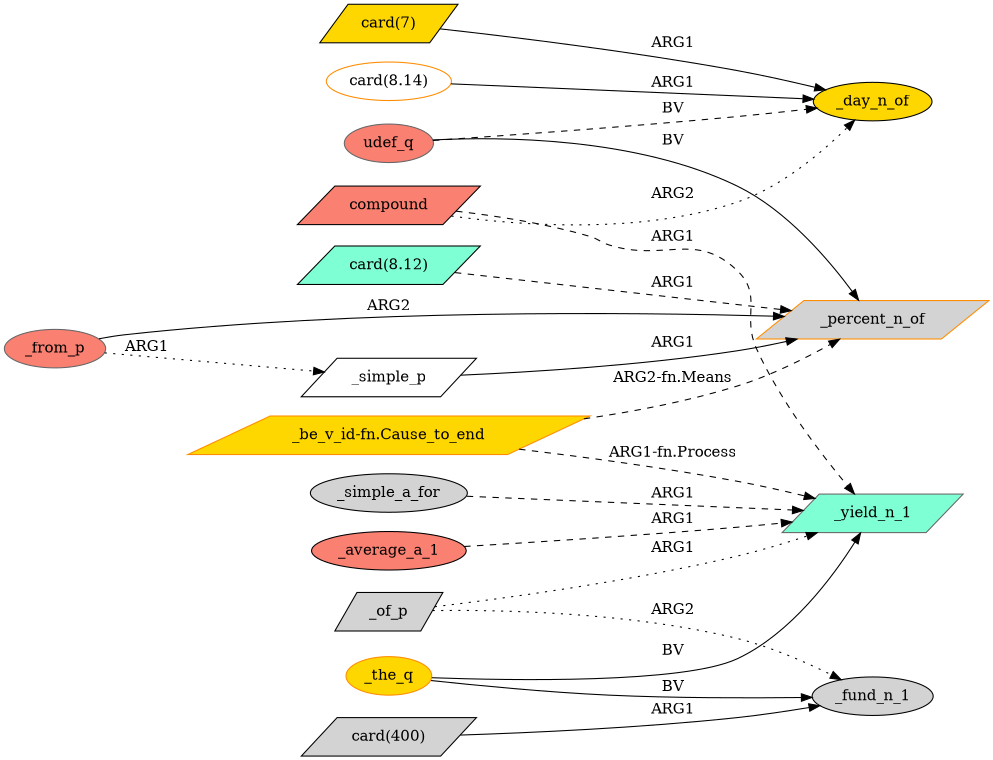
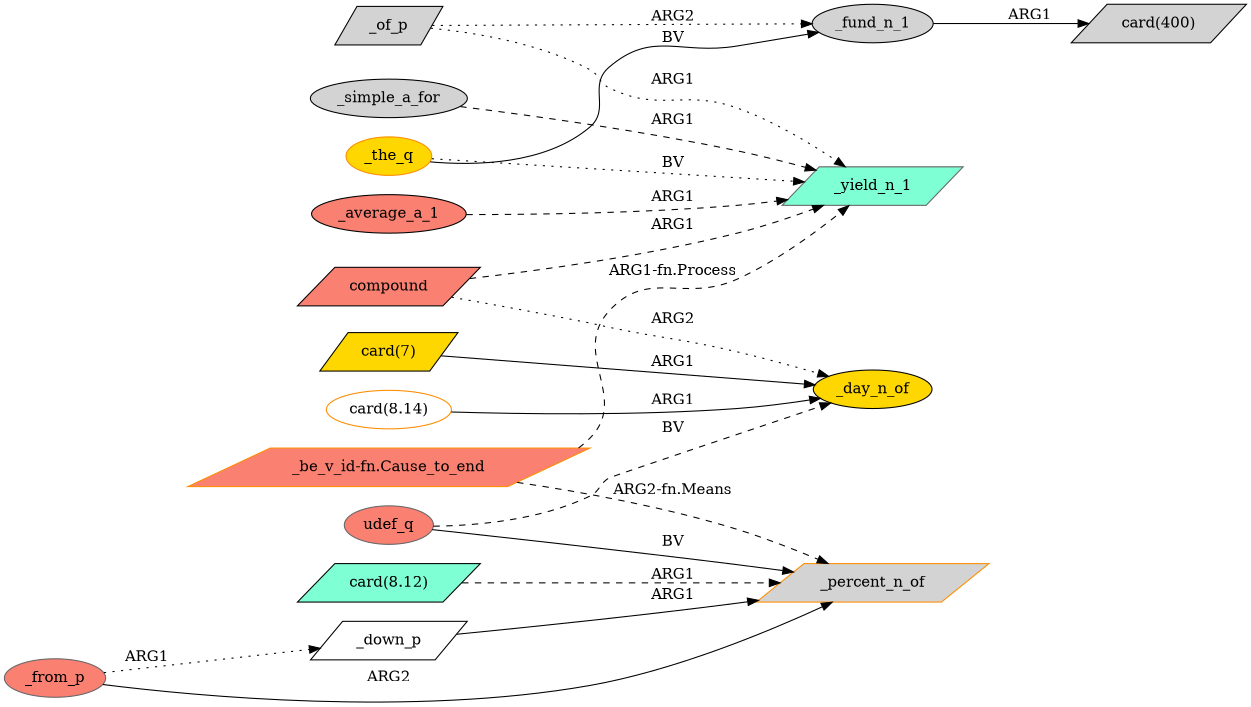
node "_simple_p": label "_simple_p" -> "_down_p"
node "_be_v_id-fn.Cause_to_end": fillcolor gold -> salmon
edge "_the_q" -> "_yield_n_1": style solid -> dotted
edge "card(400)" -> "_fund_n_1": reversed
